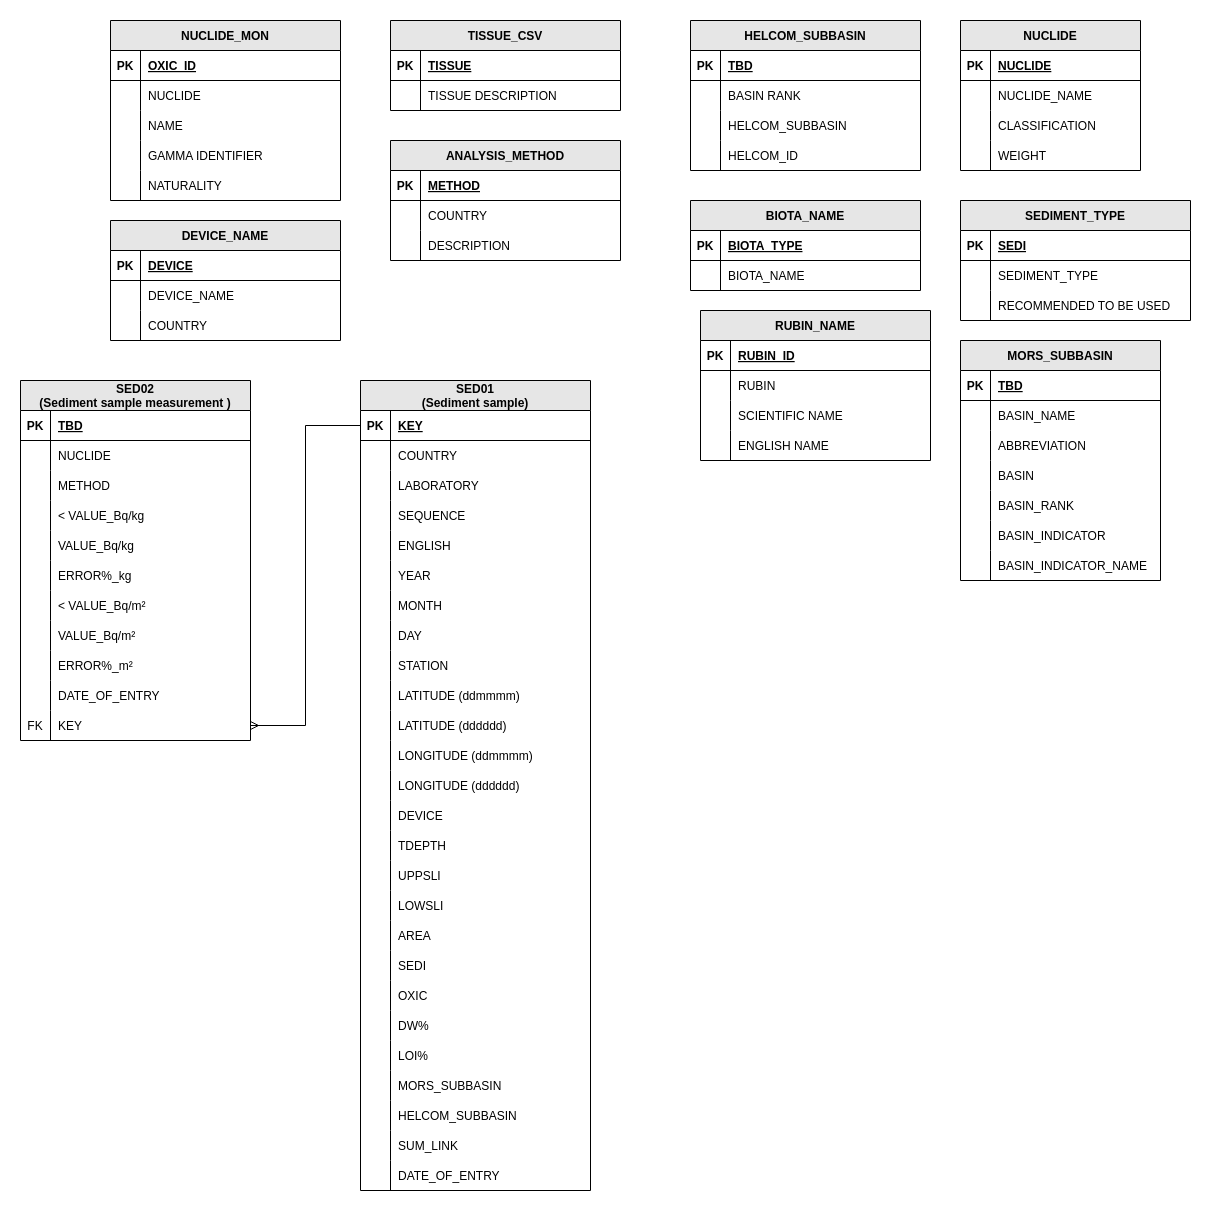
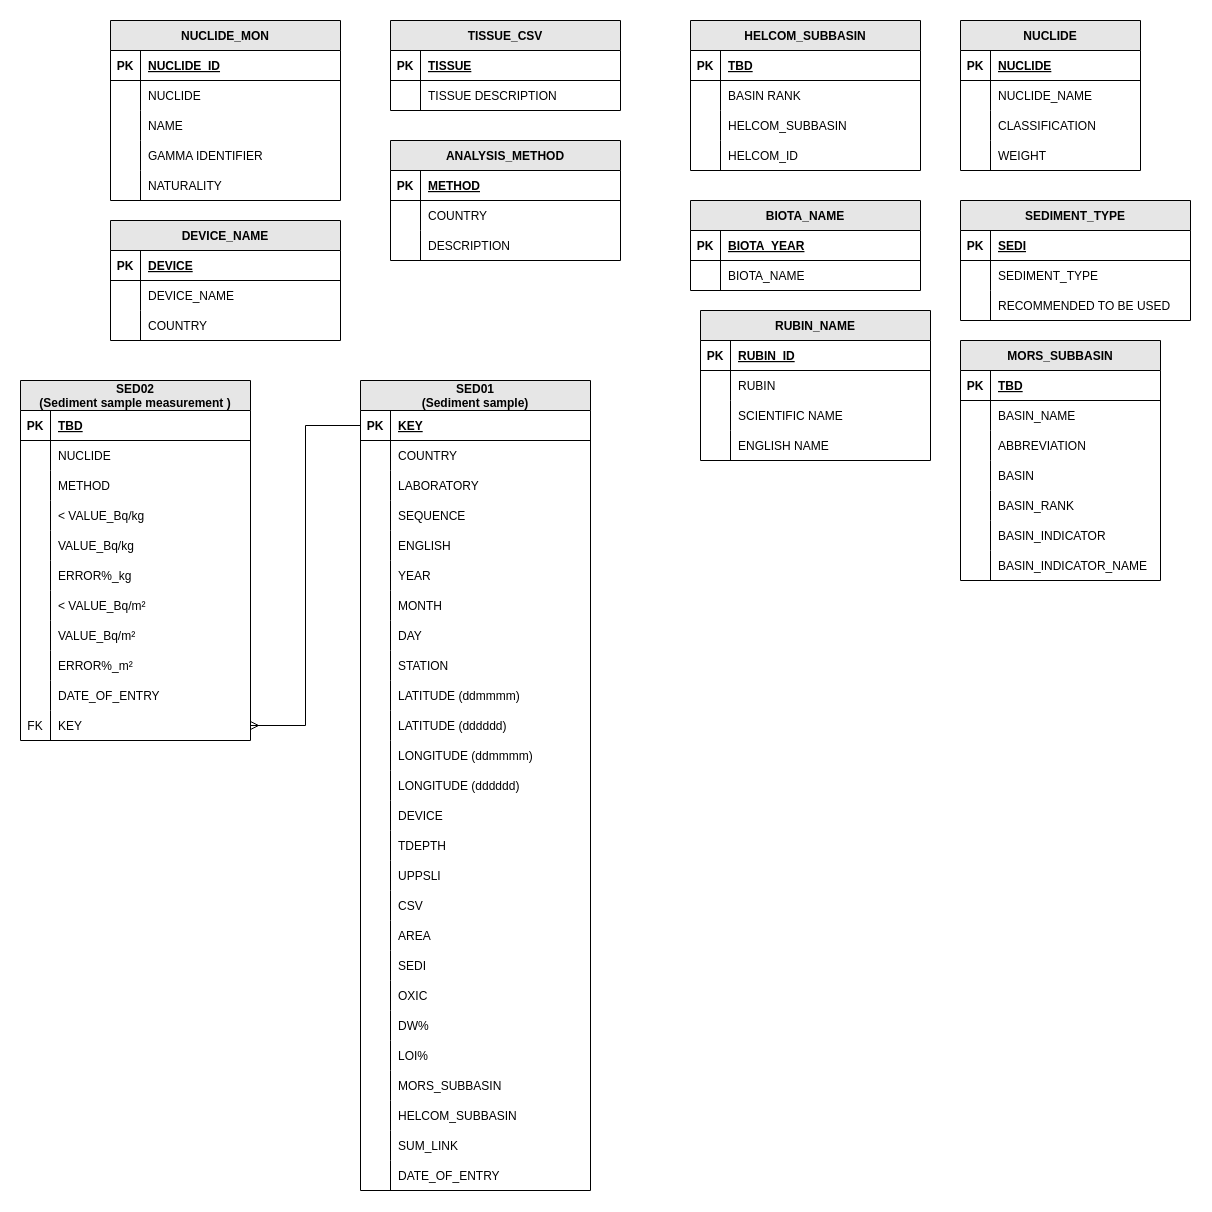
node "OXIC_ID": label "OXIC_ID" -> "NUCLIDE_ID"
node "BIOTA_TYPE": label "BIOTA_TYPE" -> "BIOTA_YEAR"
node "LOWSLI": label "LOWSLI" -> "CSV"
